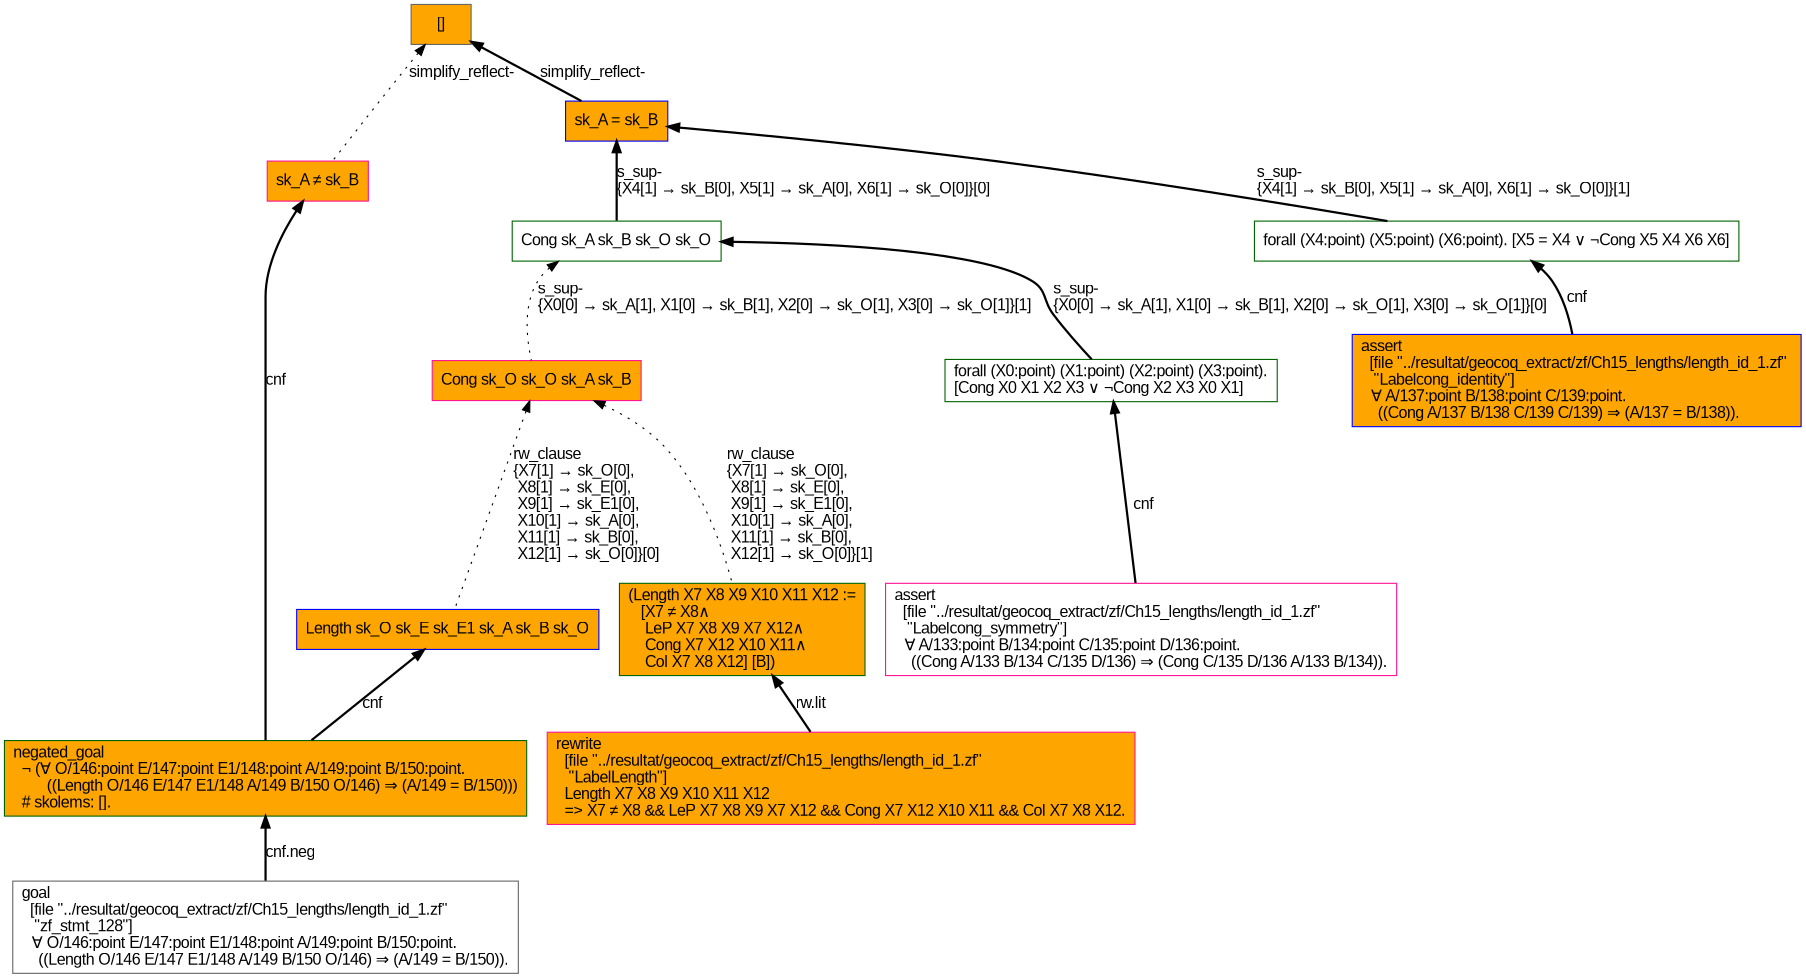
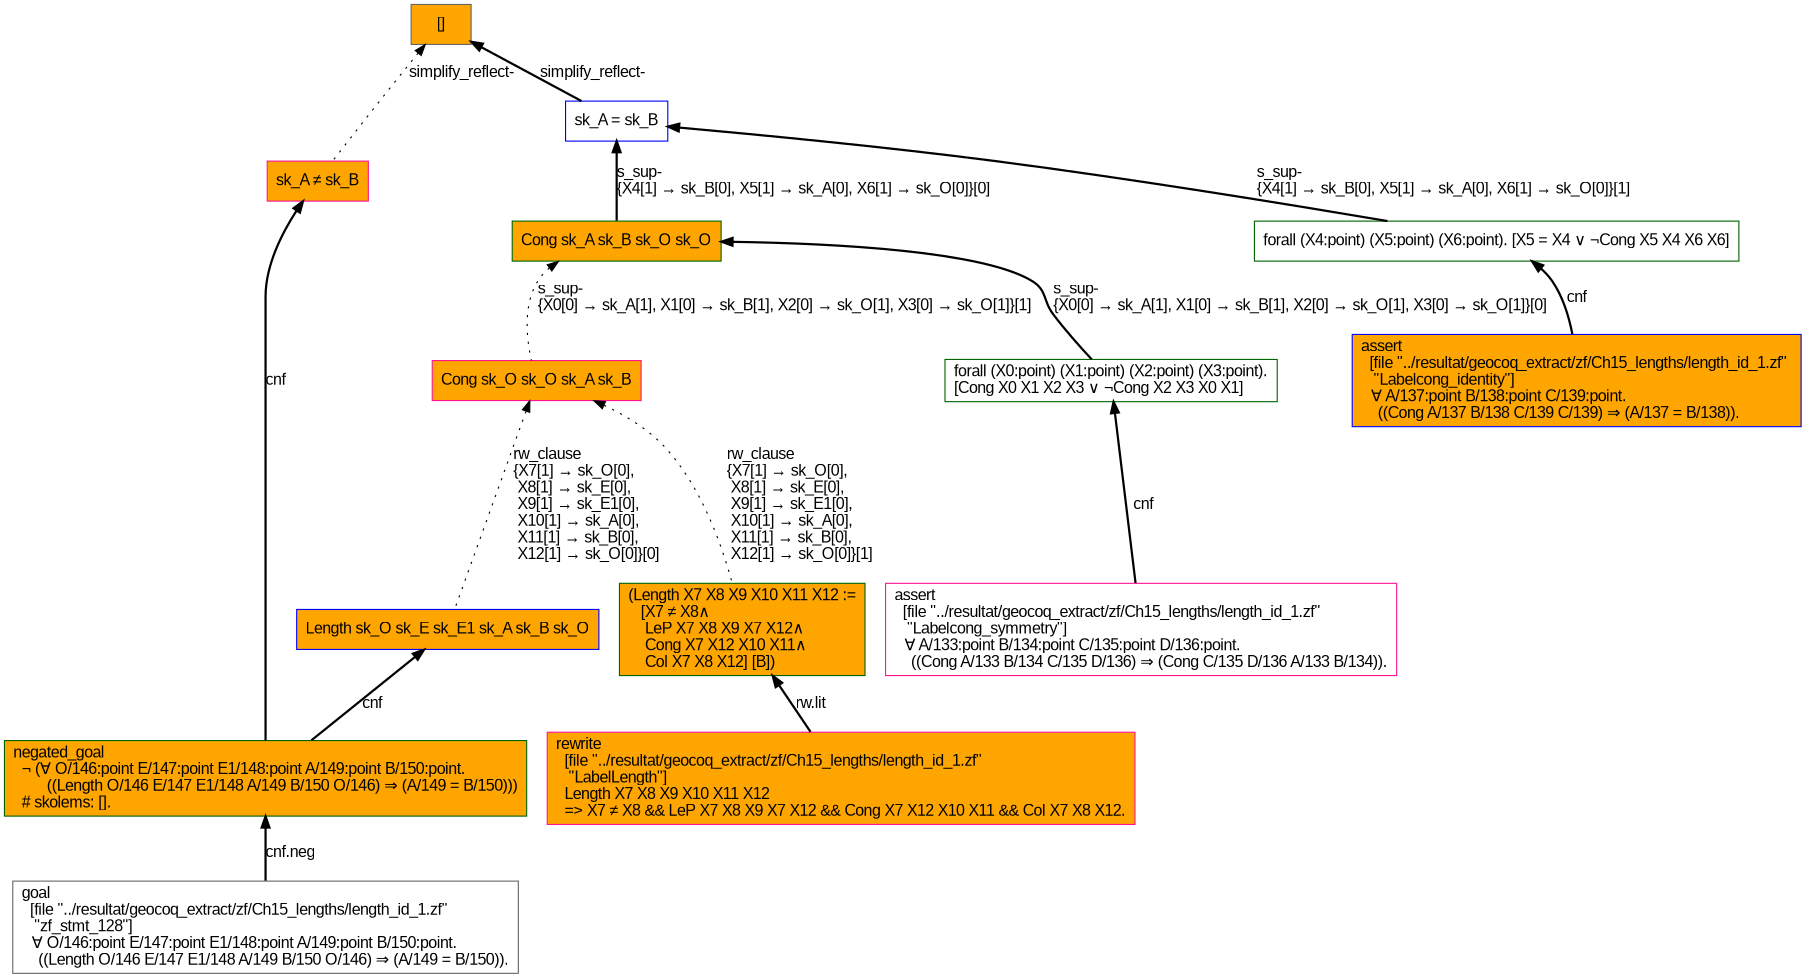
node "sk_A = sk_B": fillcolor orange -> white
node "Cong sk_A sk_B sk_O sk_O": fillcolor white -> orange
